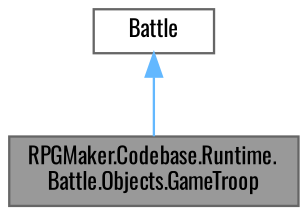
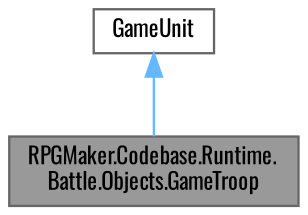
node "Battle": label "Battle" -> "GameUnit"
